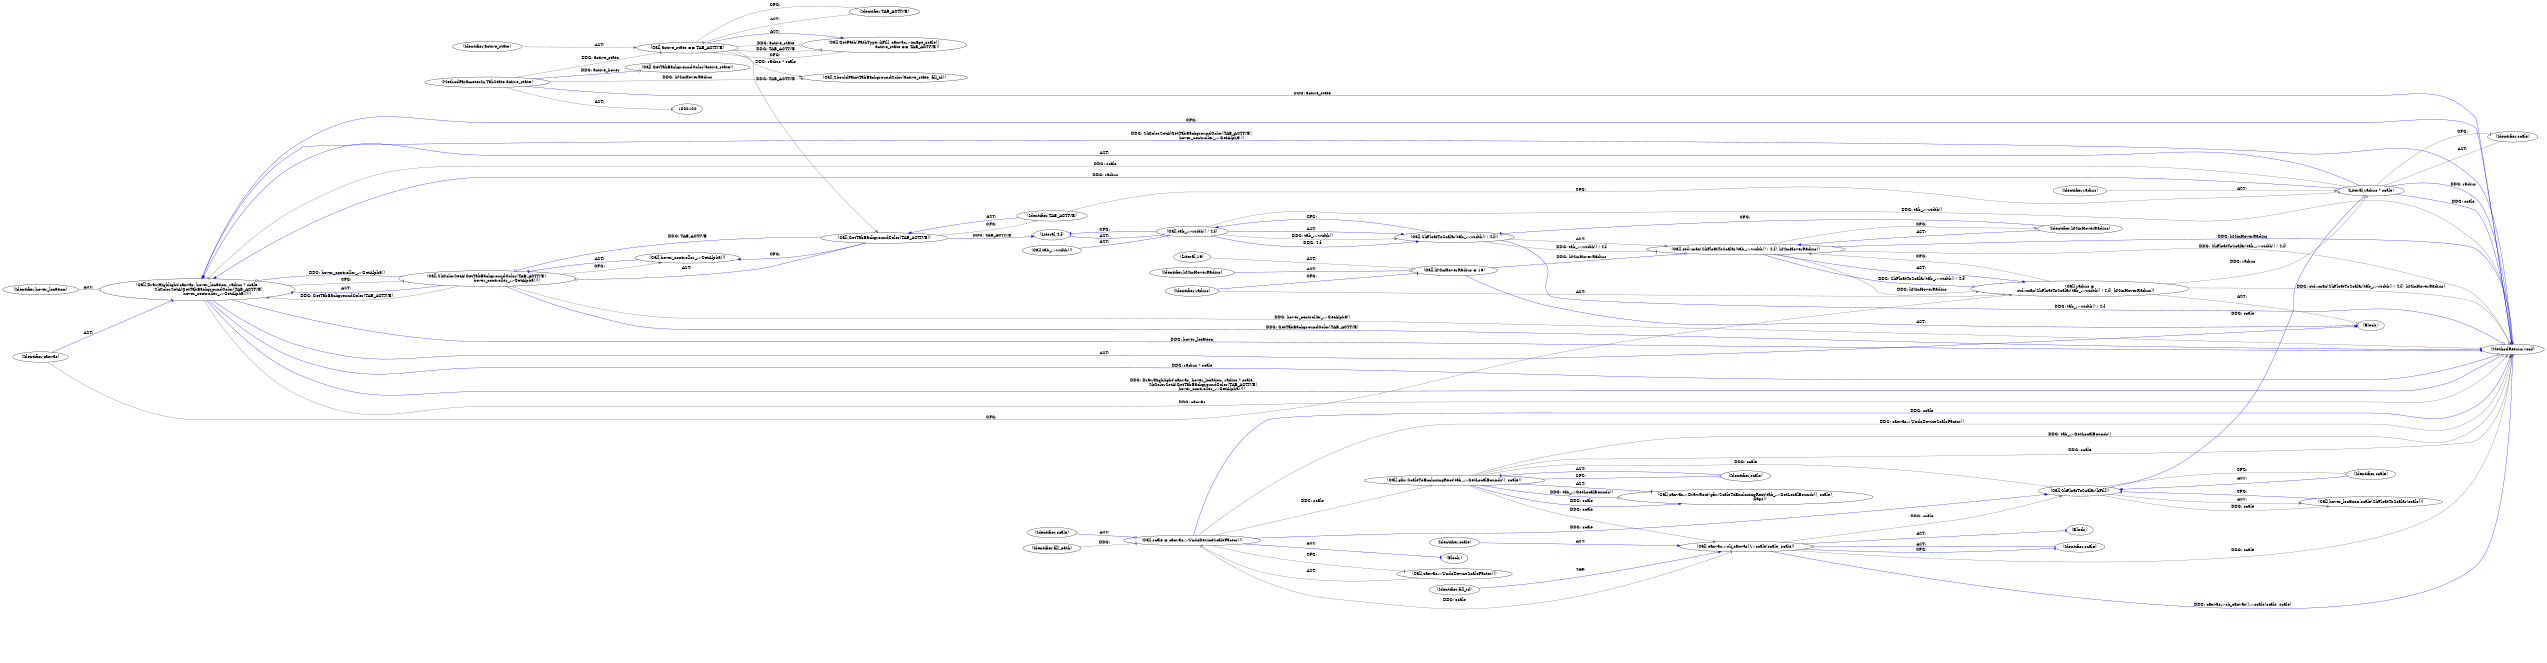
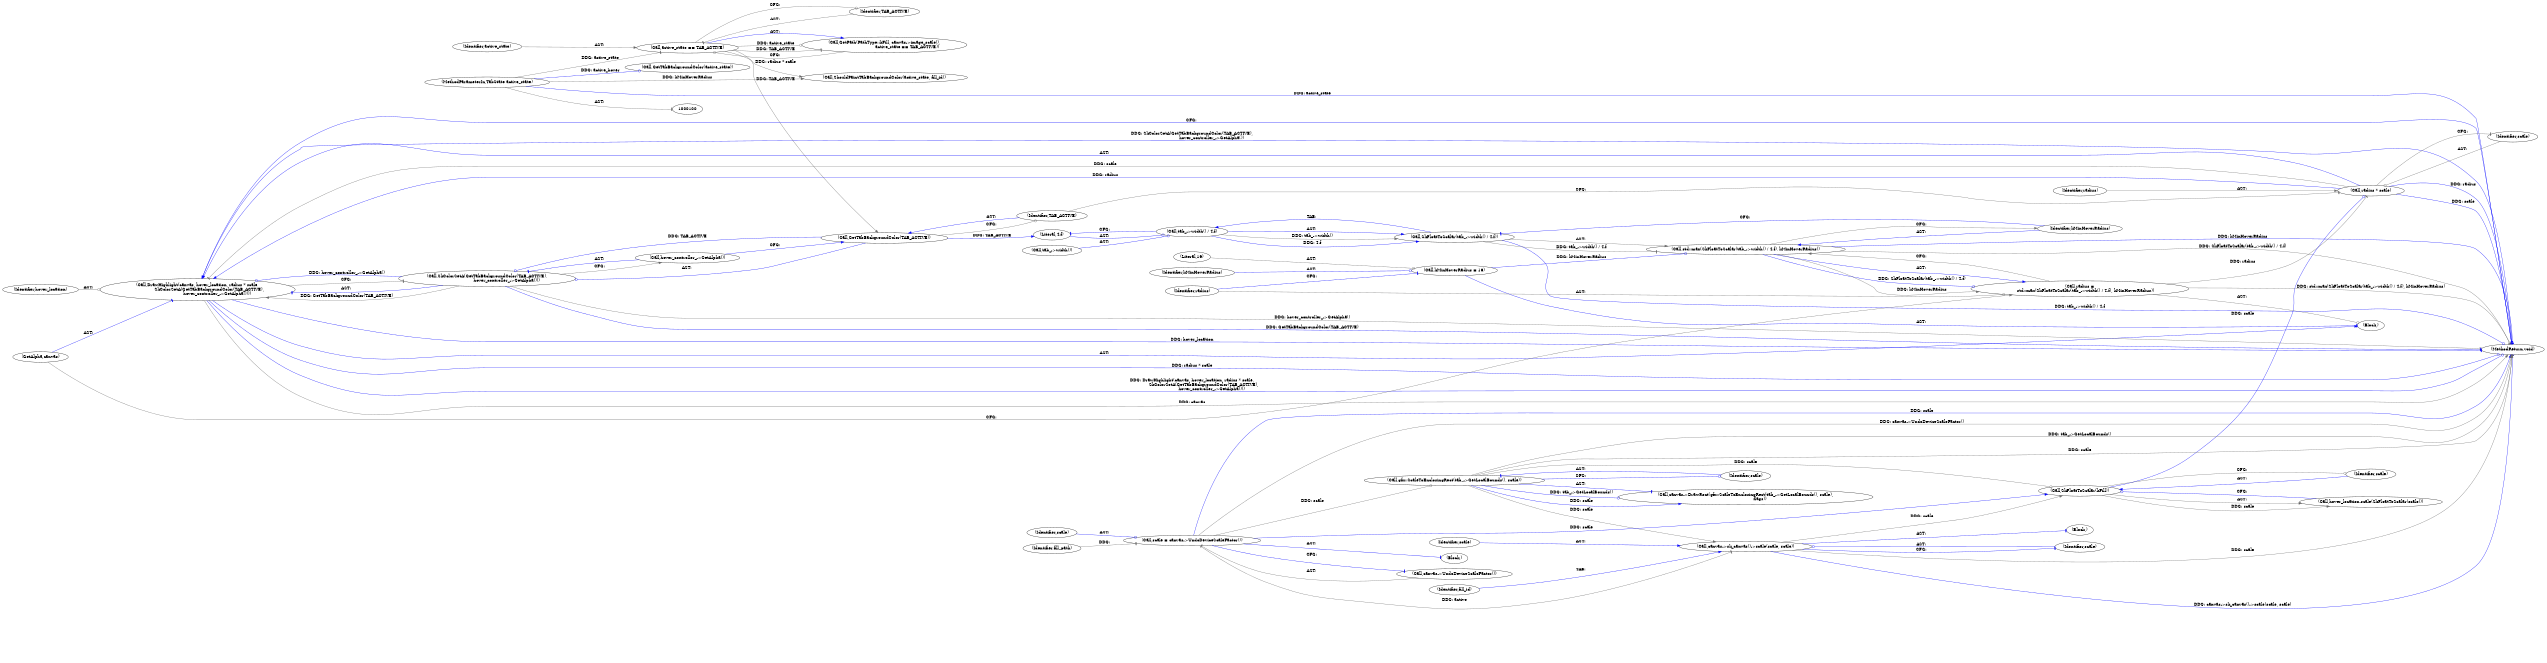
node "(Literal,radius * scale)": label "(Literal,radius * scale)" -> "(Call,radius * scale)"
edge "(Call,tab_->width() / 4.f)" -> "(MethodReturn,void)": removed, label "DDG: tab_->width()"
edge "(Call,SkFloatToScalar(tab_->width() / 4.f))" -> "(Call,tab_->width() / 4.f)": label "CFG: " -> "TAB: "
edge "(Call,GetTabBackgroundColor(TAB_ACTIVE))" -> "(Call,hover_controller_->GetAlpha())": reversed
node "(Identifier,canvas)": label "(Identifier,canvas)" -> "(GetAlpha,canvas)"
edge "(Call,hover_location.scale(SkFloatToScalar(scale)))" -> "(Call,SkFloatToScalar(kFill))": arrowhead tee -> odot
edge "(Call,scale = canvas->UndoDeviceScaleFactor())" -> "(Call,canvas->UndoDeviceScaleFactor())": color gray40 -> blue
edge "(Call,scale = canvas->UndoDeviceScaleFactor())" -> "(Call,canvas->sk_canvas()->scale(scale, scale))": label "DDG: scale" -> "DDG: active"
